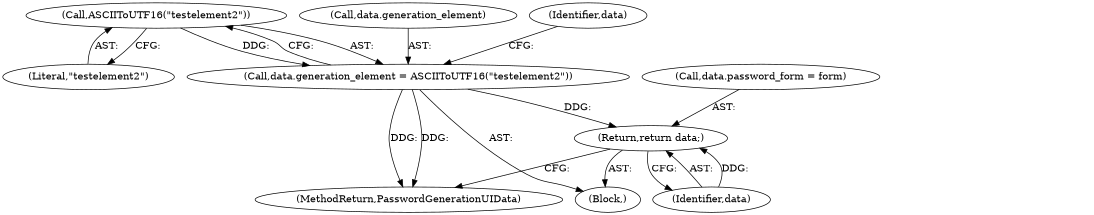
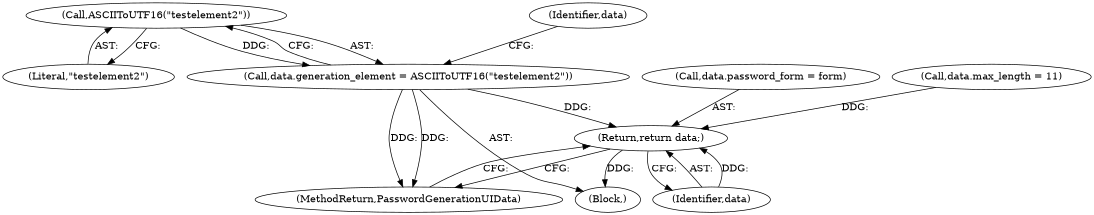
node "(Call,data.generation_element)": removed
node "(Call,data.max_length = 11)": added
edge "(MethodReturn,PasswordGenerationUIData)" -> "(Return,return data;)": added, label "CFG:"
edge "(Return,return data;)" -> "(Block,)": label "AST: " -> "DDG: "
